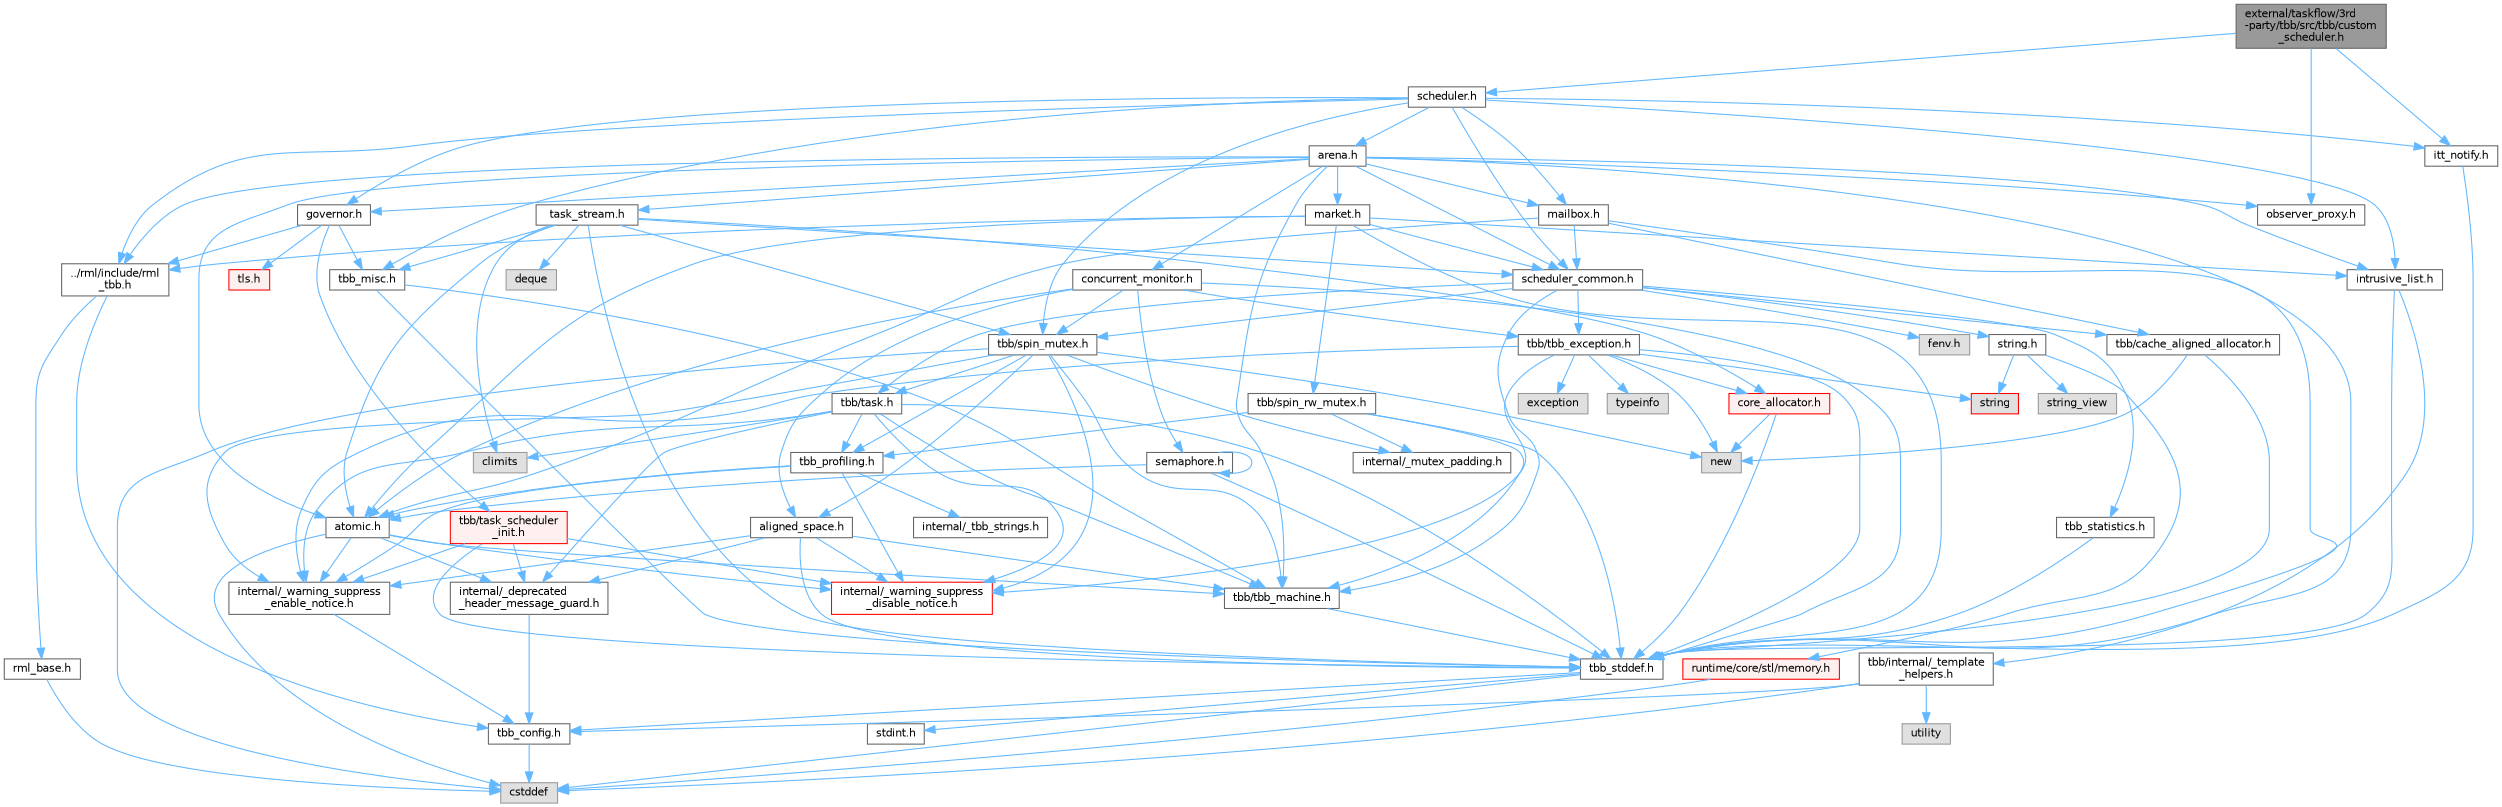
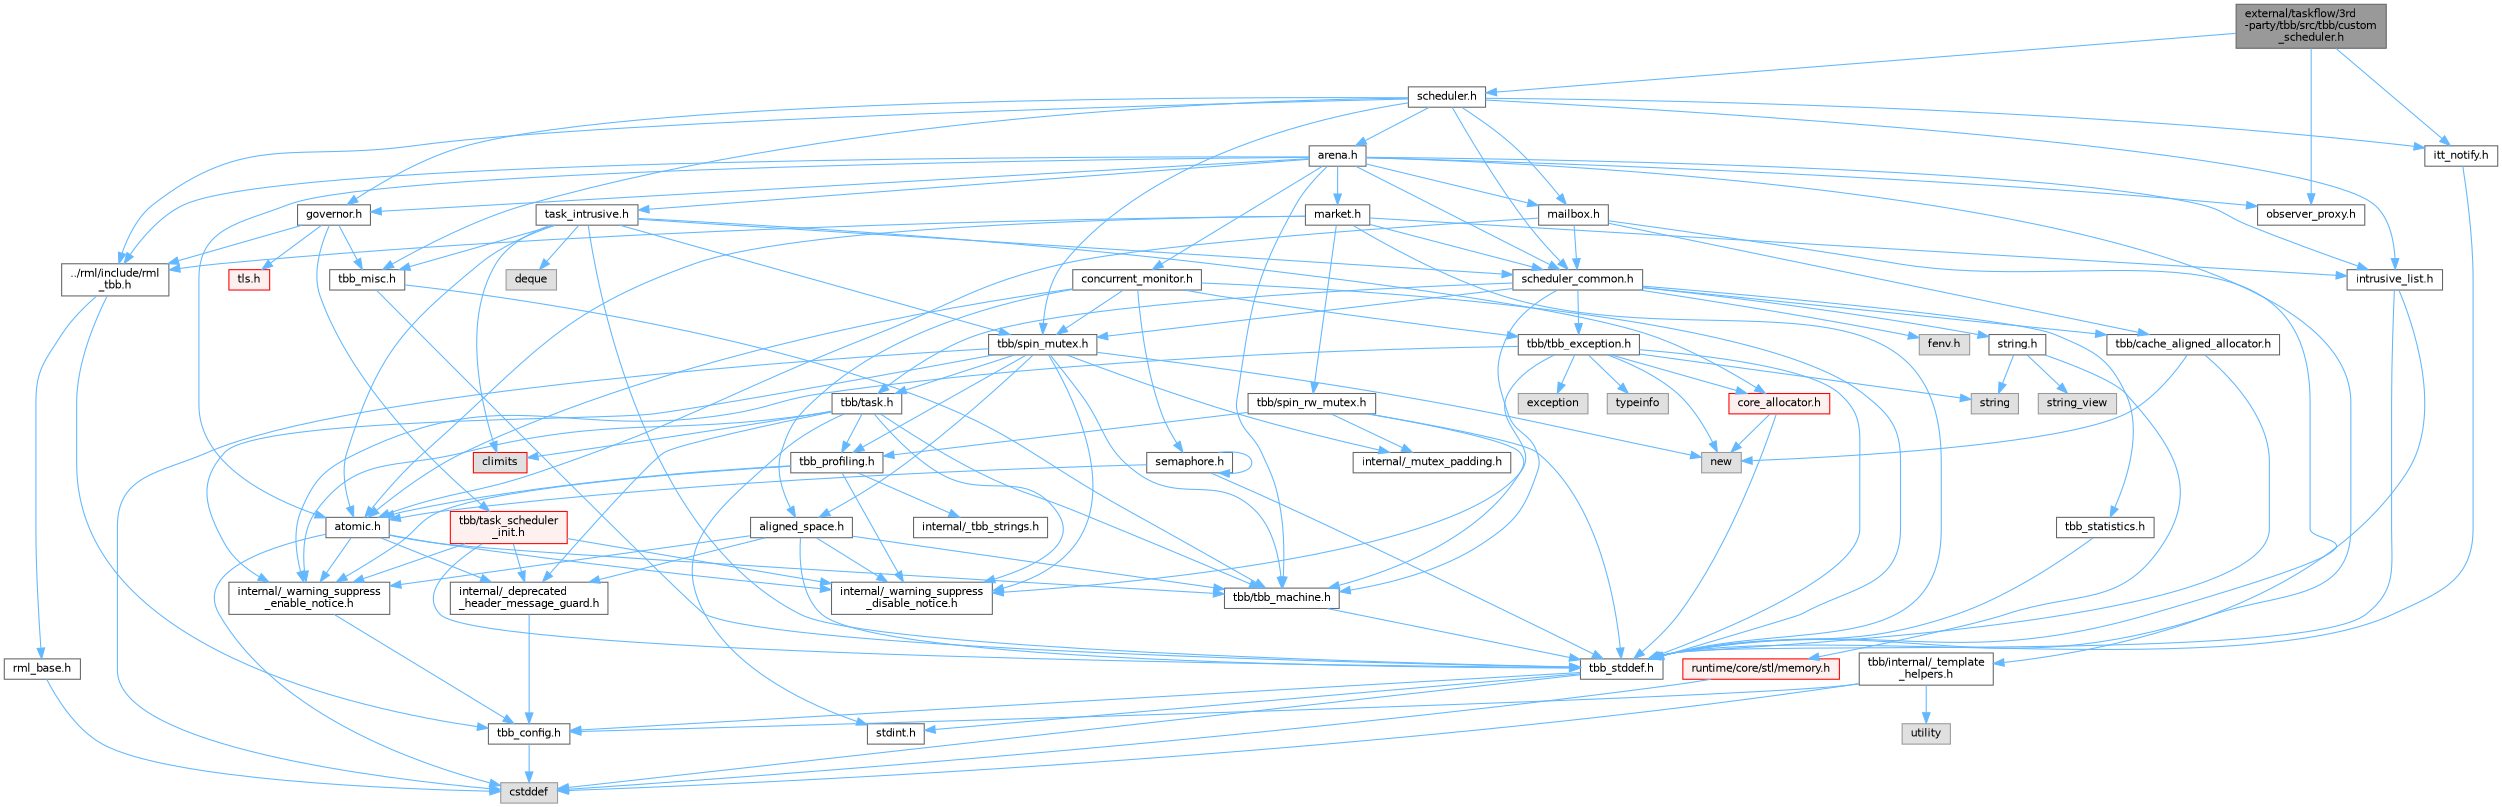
node "task_stream.h": label "task_stream.h" -> "task_intrusive.h"
node "string": color red -> grey60
edge "tbb/task.h" -> "tbb_stddef.h": now "tbb/task.h" -> "stdint.h"
node "climits": color grey60 -> red
node "internal/_warning_suppress _disable_notice.h": color red -> grey40
